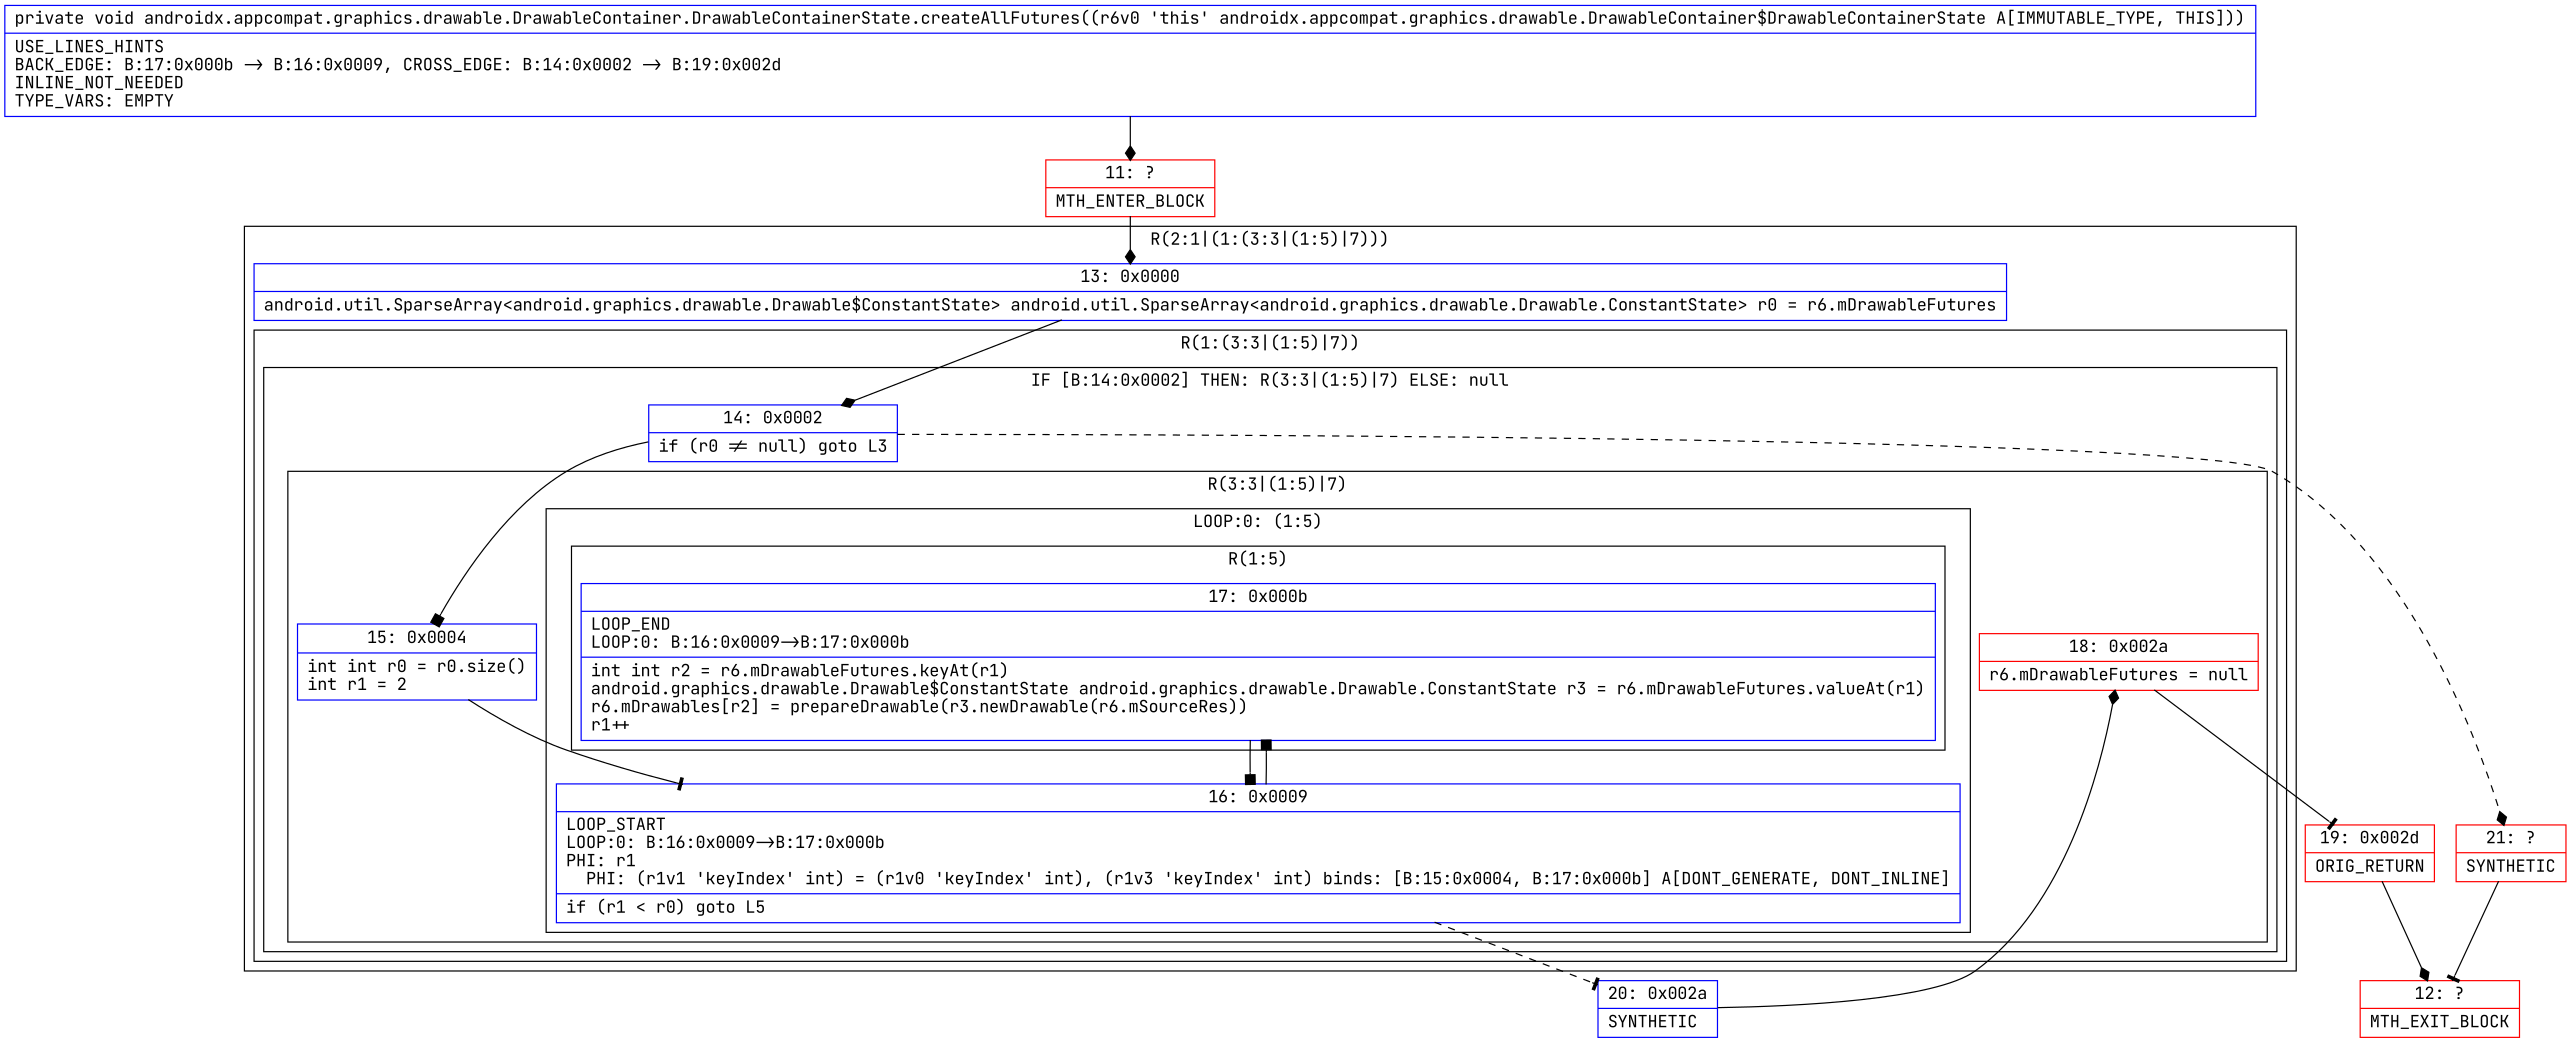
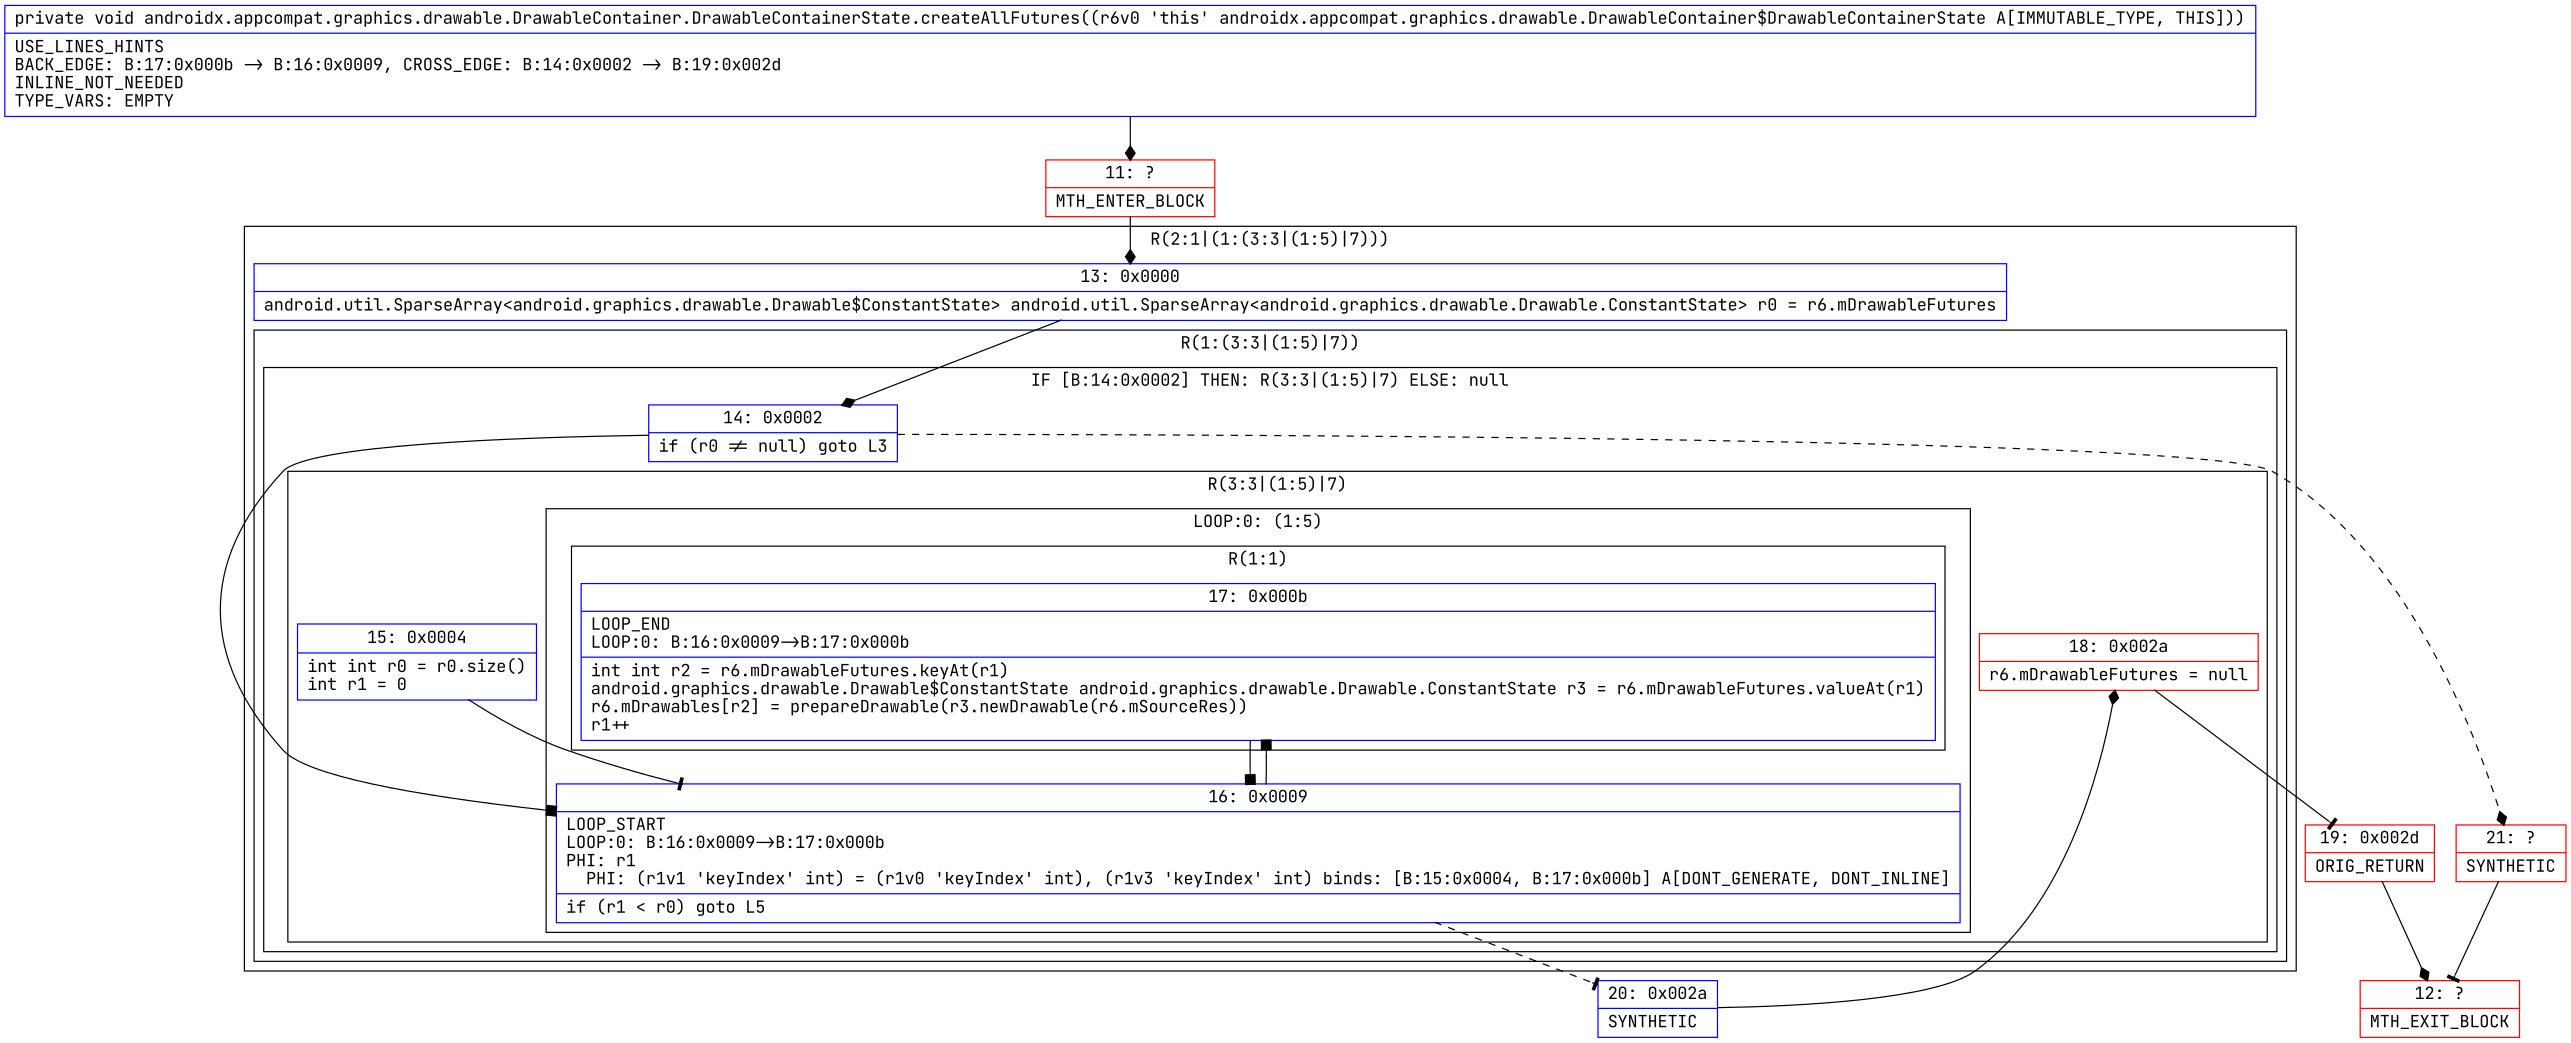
edge "14: 0x0002" -> "15: 0x0004": now "14: 0x0002" -> "16: 0x0009"
cluster "R(1:5)": label "R(1:5)" -> "R(1:1)"
node "15: 0x0004": text "int r1 = 2" -> "int r1 = 0"
